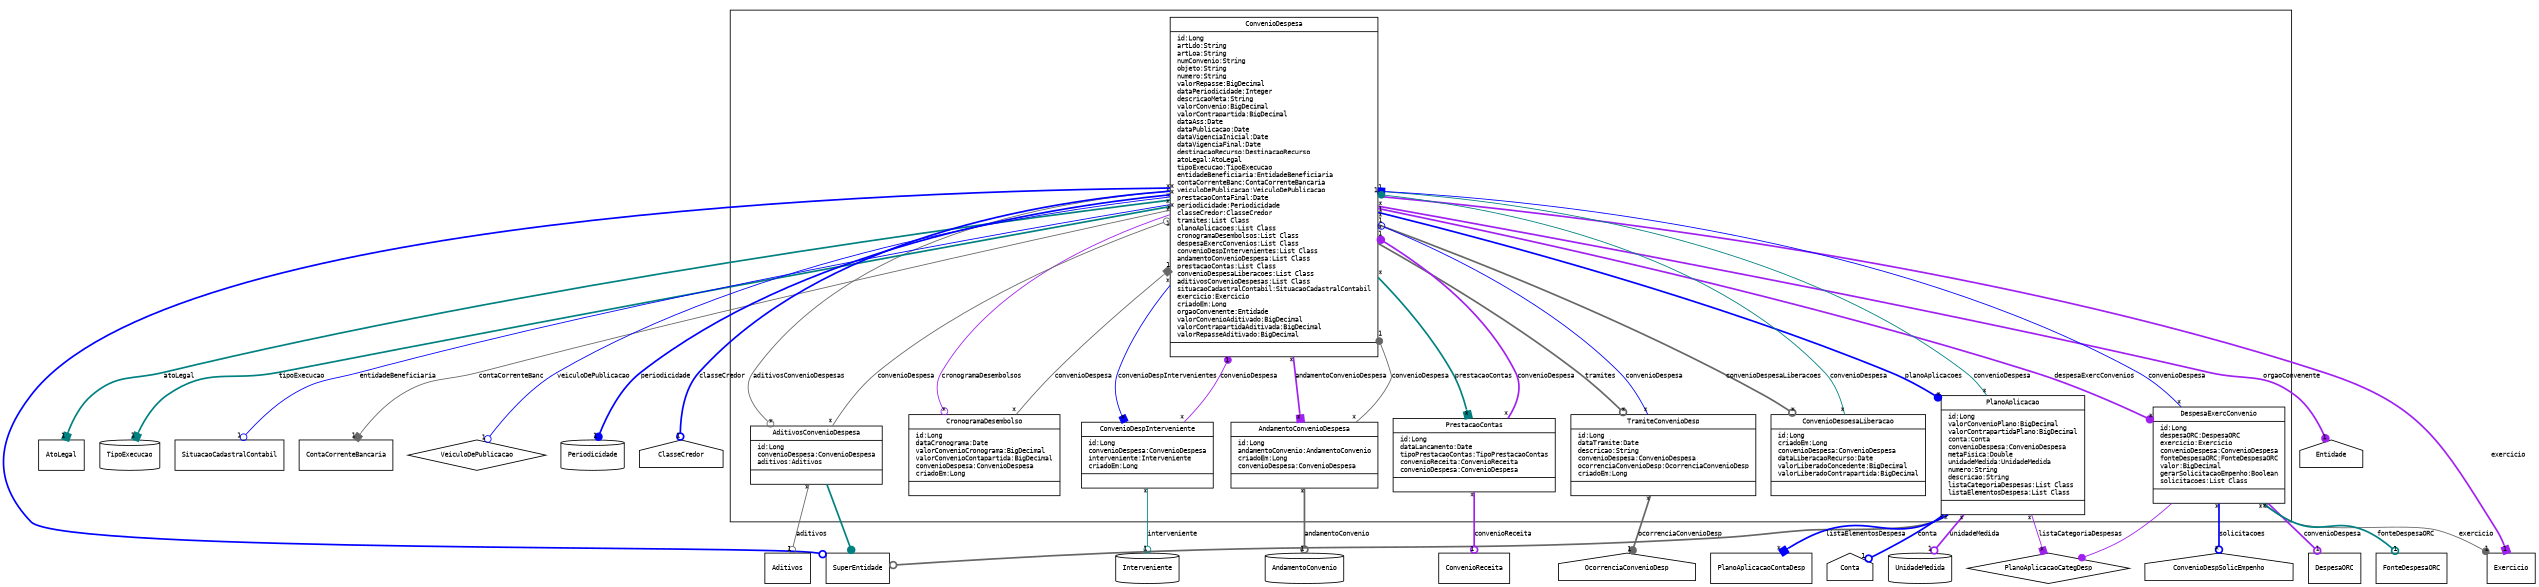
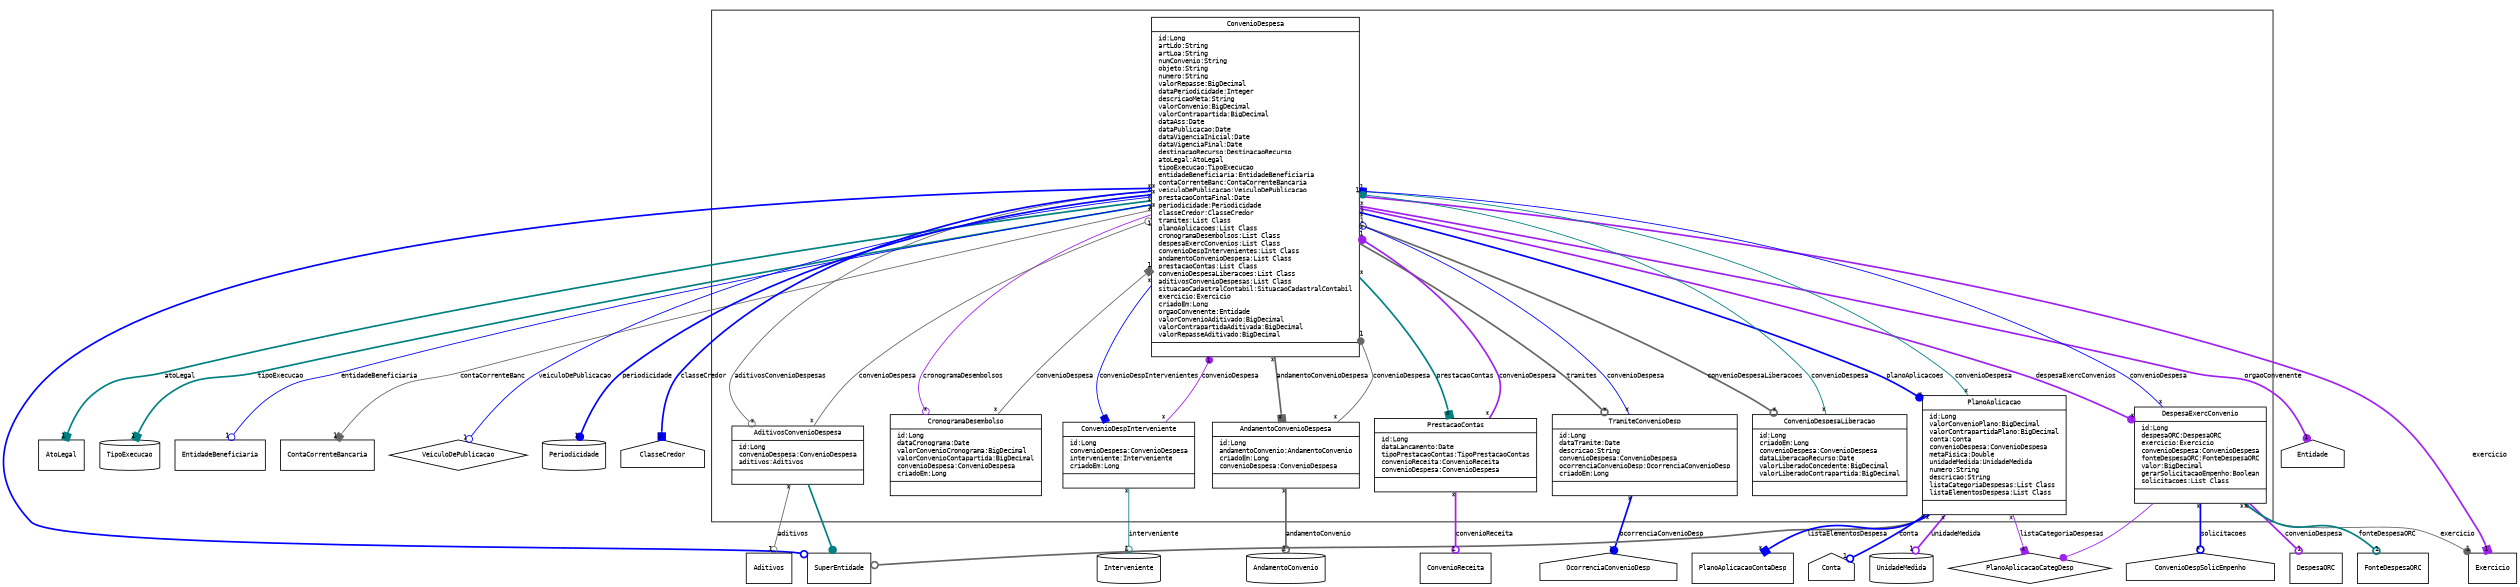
edge "ConvenioDespesa" -> "ClasseCredor": arrowhead odot -> box
edge "ConvenioDespesa" -> "AndamentoConvenioDespesa": color purple -> gray40
node "SituacaoCadastralContabil": label "SituacaoCadastralContabil" -> "EntidadeBeneficiaria"
edge "TramiteConvenioDesp" -> "OcorrenciaConvenioDesp": color gray40 -> blue
